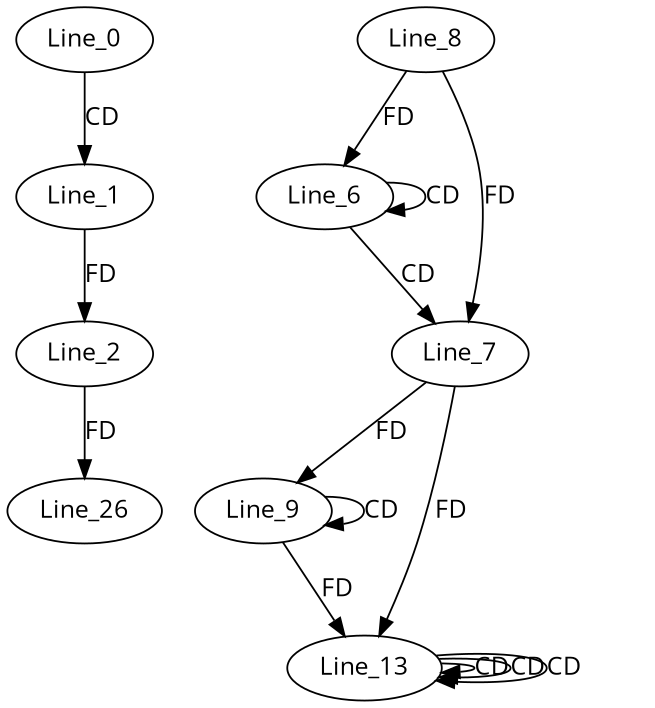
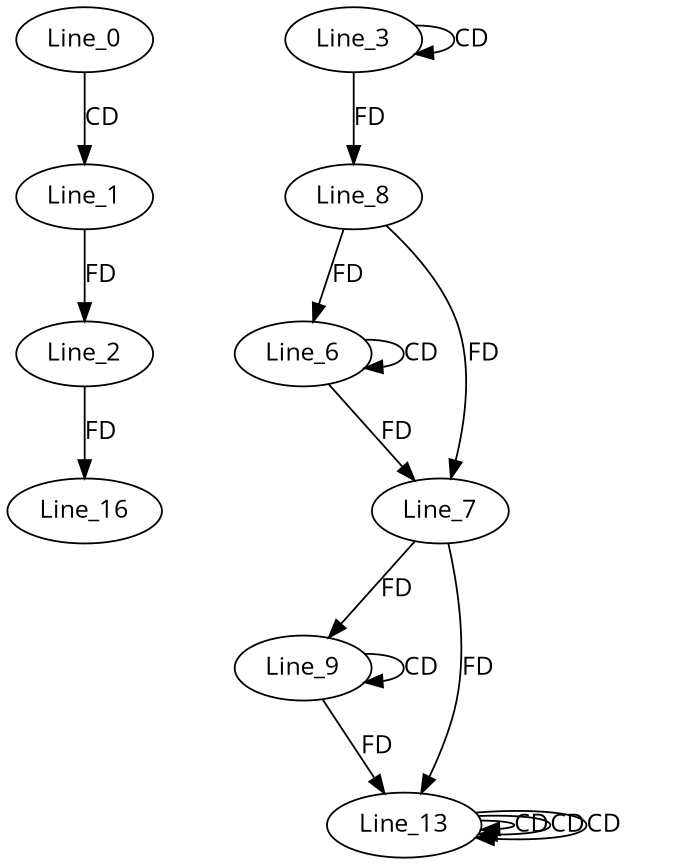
node "Line_3": added
edge "Line_6" -> "Line_7": label "CD" -> "FD"
node "Line_26": label "Line_26" -> "Line_16"
